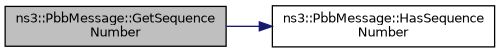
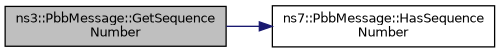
node "ns3::PbbMessage::HasSequence Number": label "ns3::PbbMessage::HasSequence Number" -> "ns7::PbbMessage::HasSequence Number"
